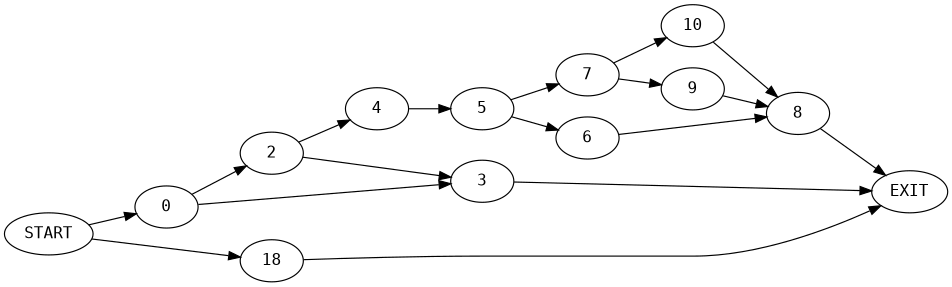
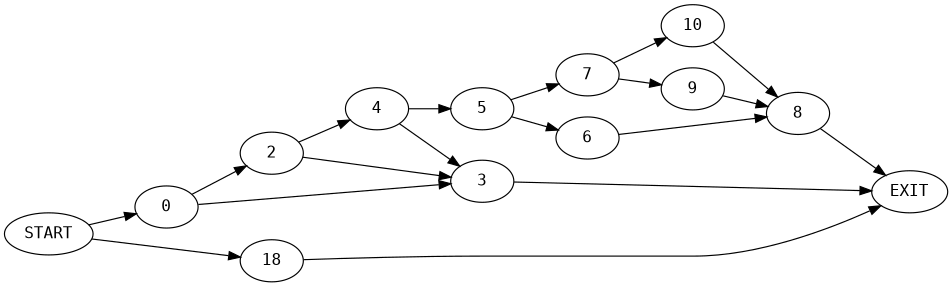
edge "4" -> "3": added
